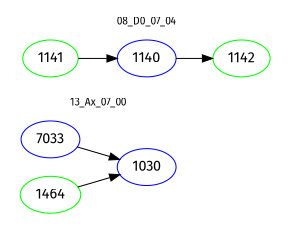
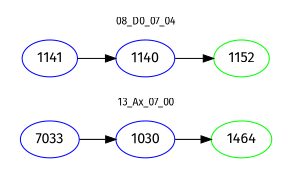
node "1141": color green -> blue
node "1142": label "1142" -> "1152"
edge "1464" -> "1030": reversed
